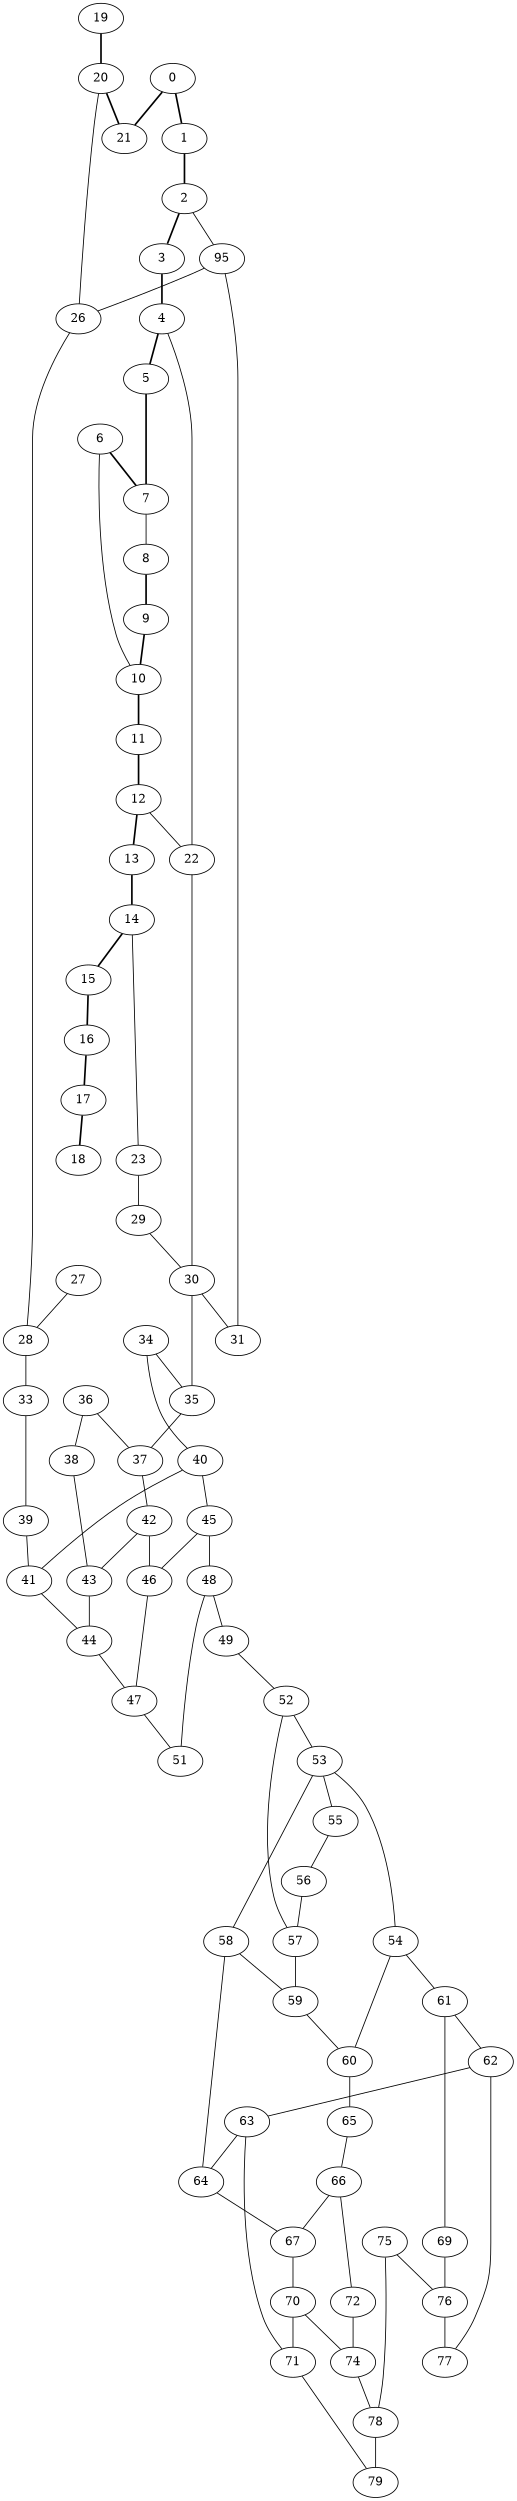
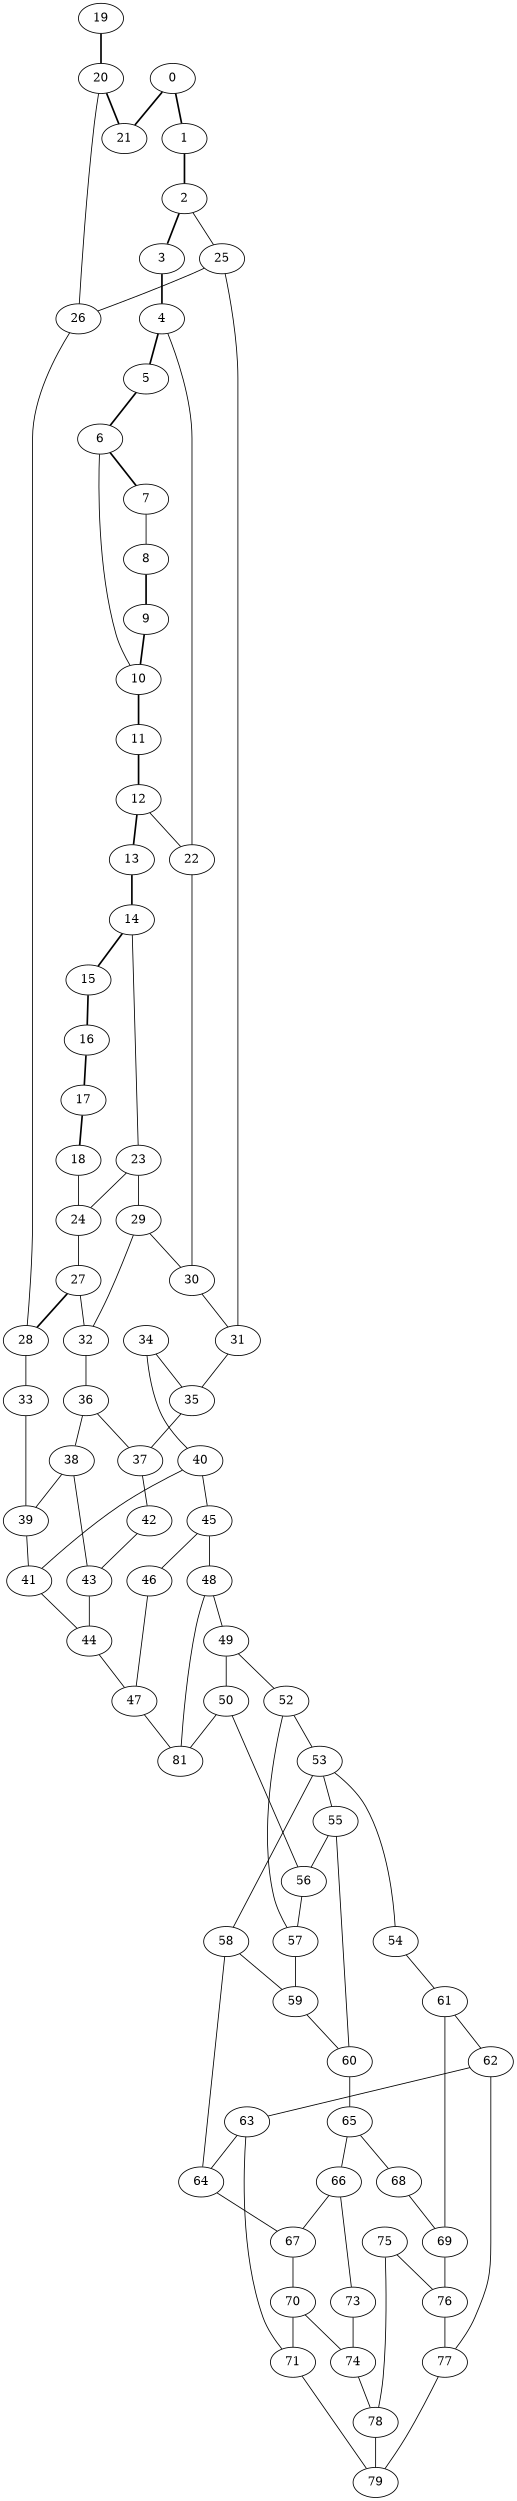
node "95": label "95" -> "25"
edge "5" -- "7": now "5" -- "6"
node "24": added
edge "27" -- "28": style solid -> bold
node "32": added
edge "30" -- "35": now "31" -- "35"
edge "38" -- "39": added
edge "42" -- "46": removed
node "50": added
node "51": label "51" -> "81"
edge "54" -- "60": now "55" -- "60"
node "68": added
node "72": label "72" -> "73"
edge "77" -- "79": added
